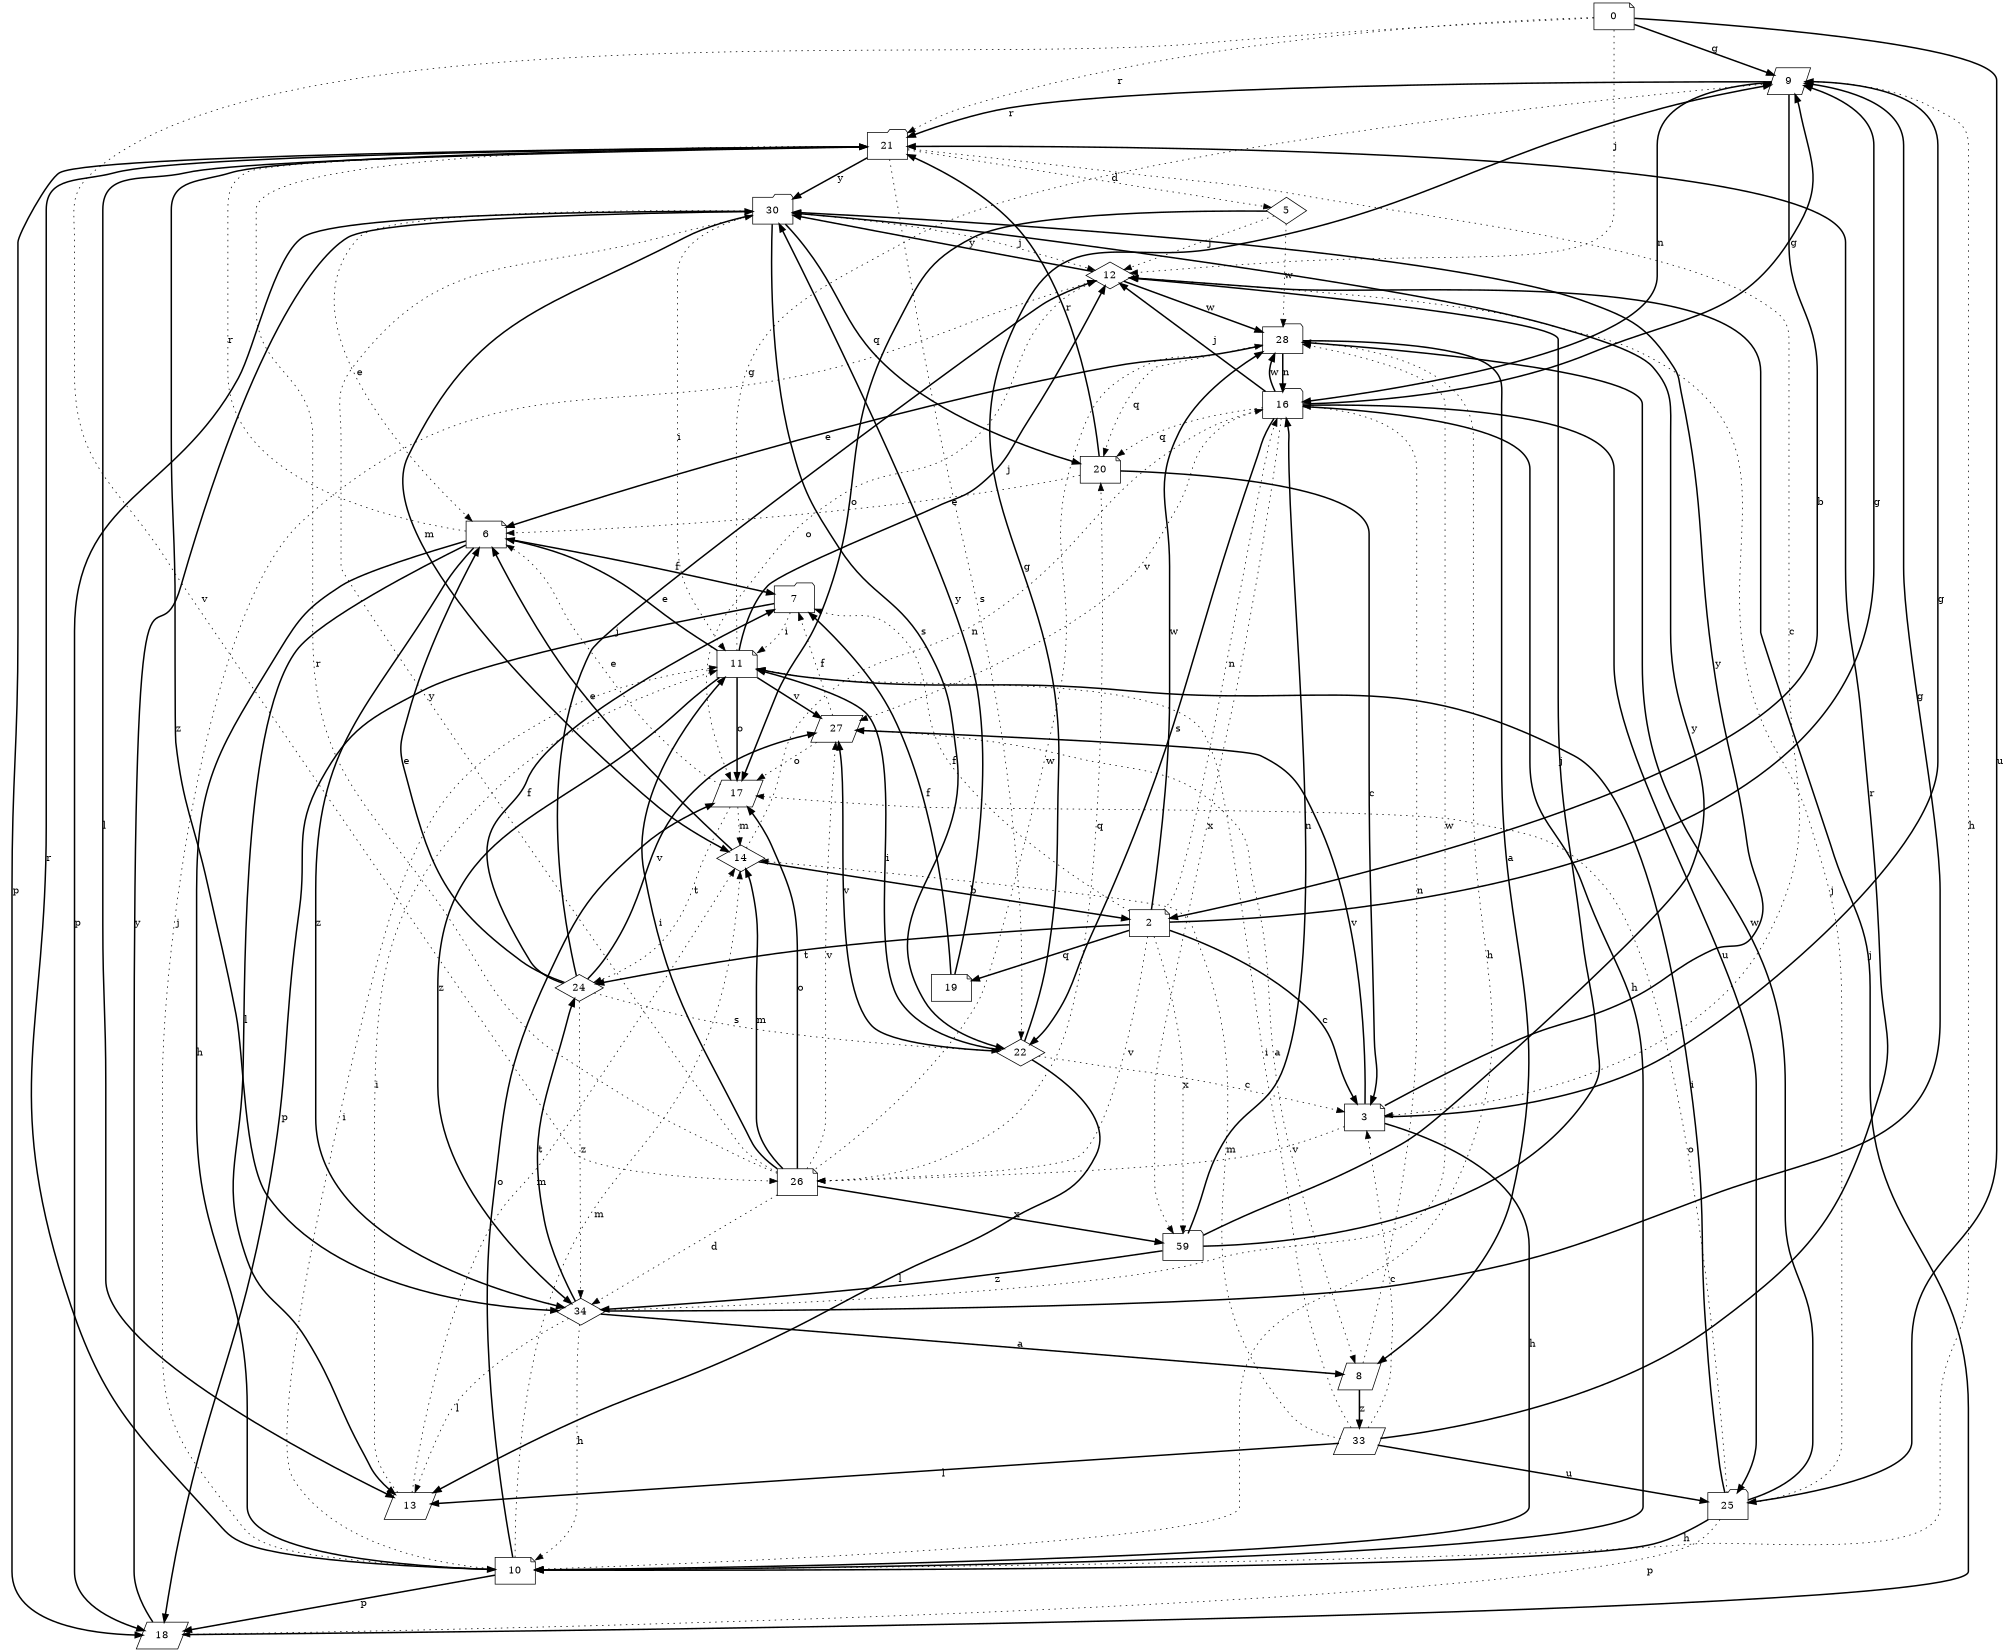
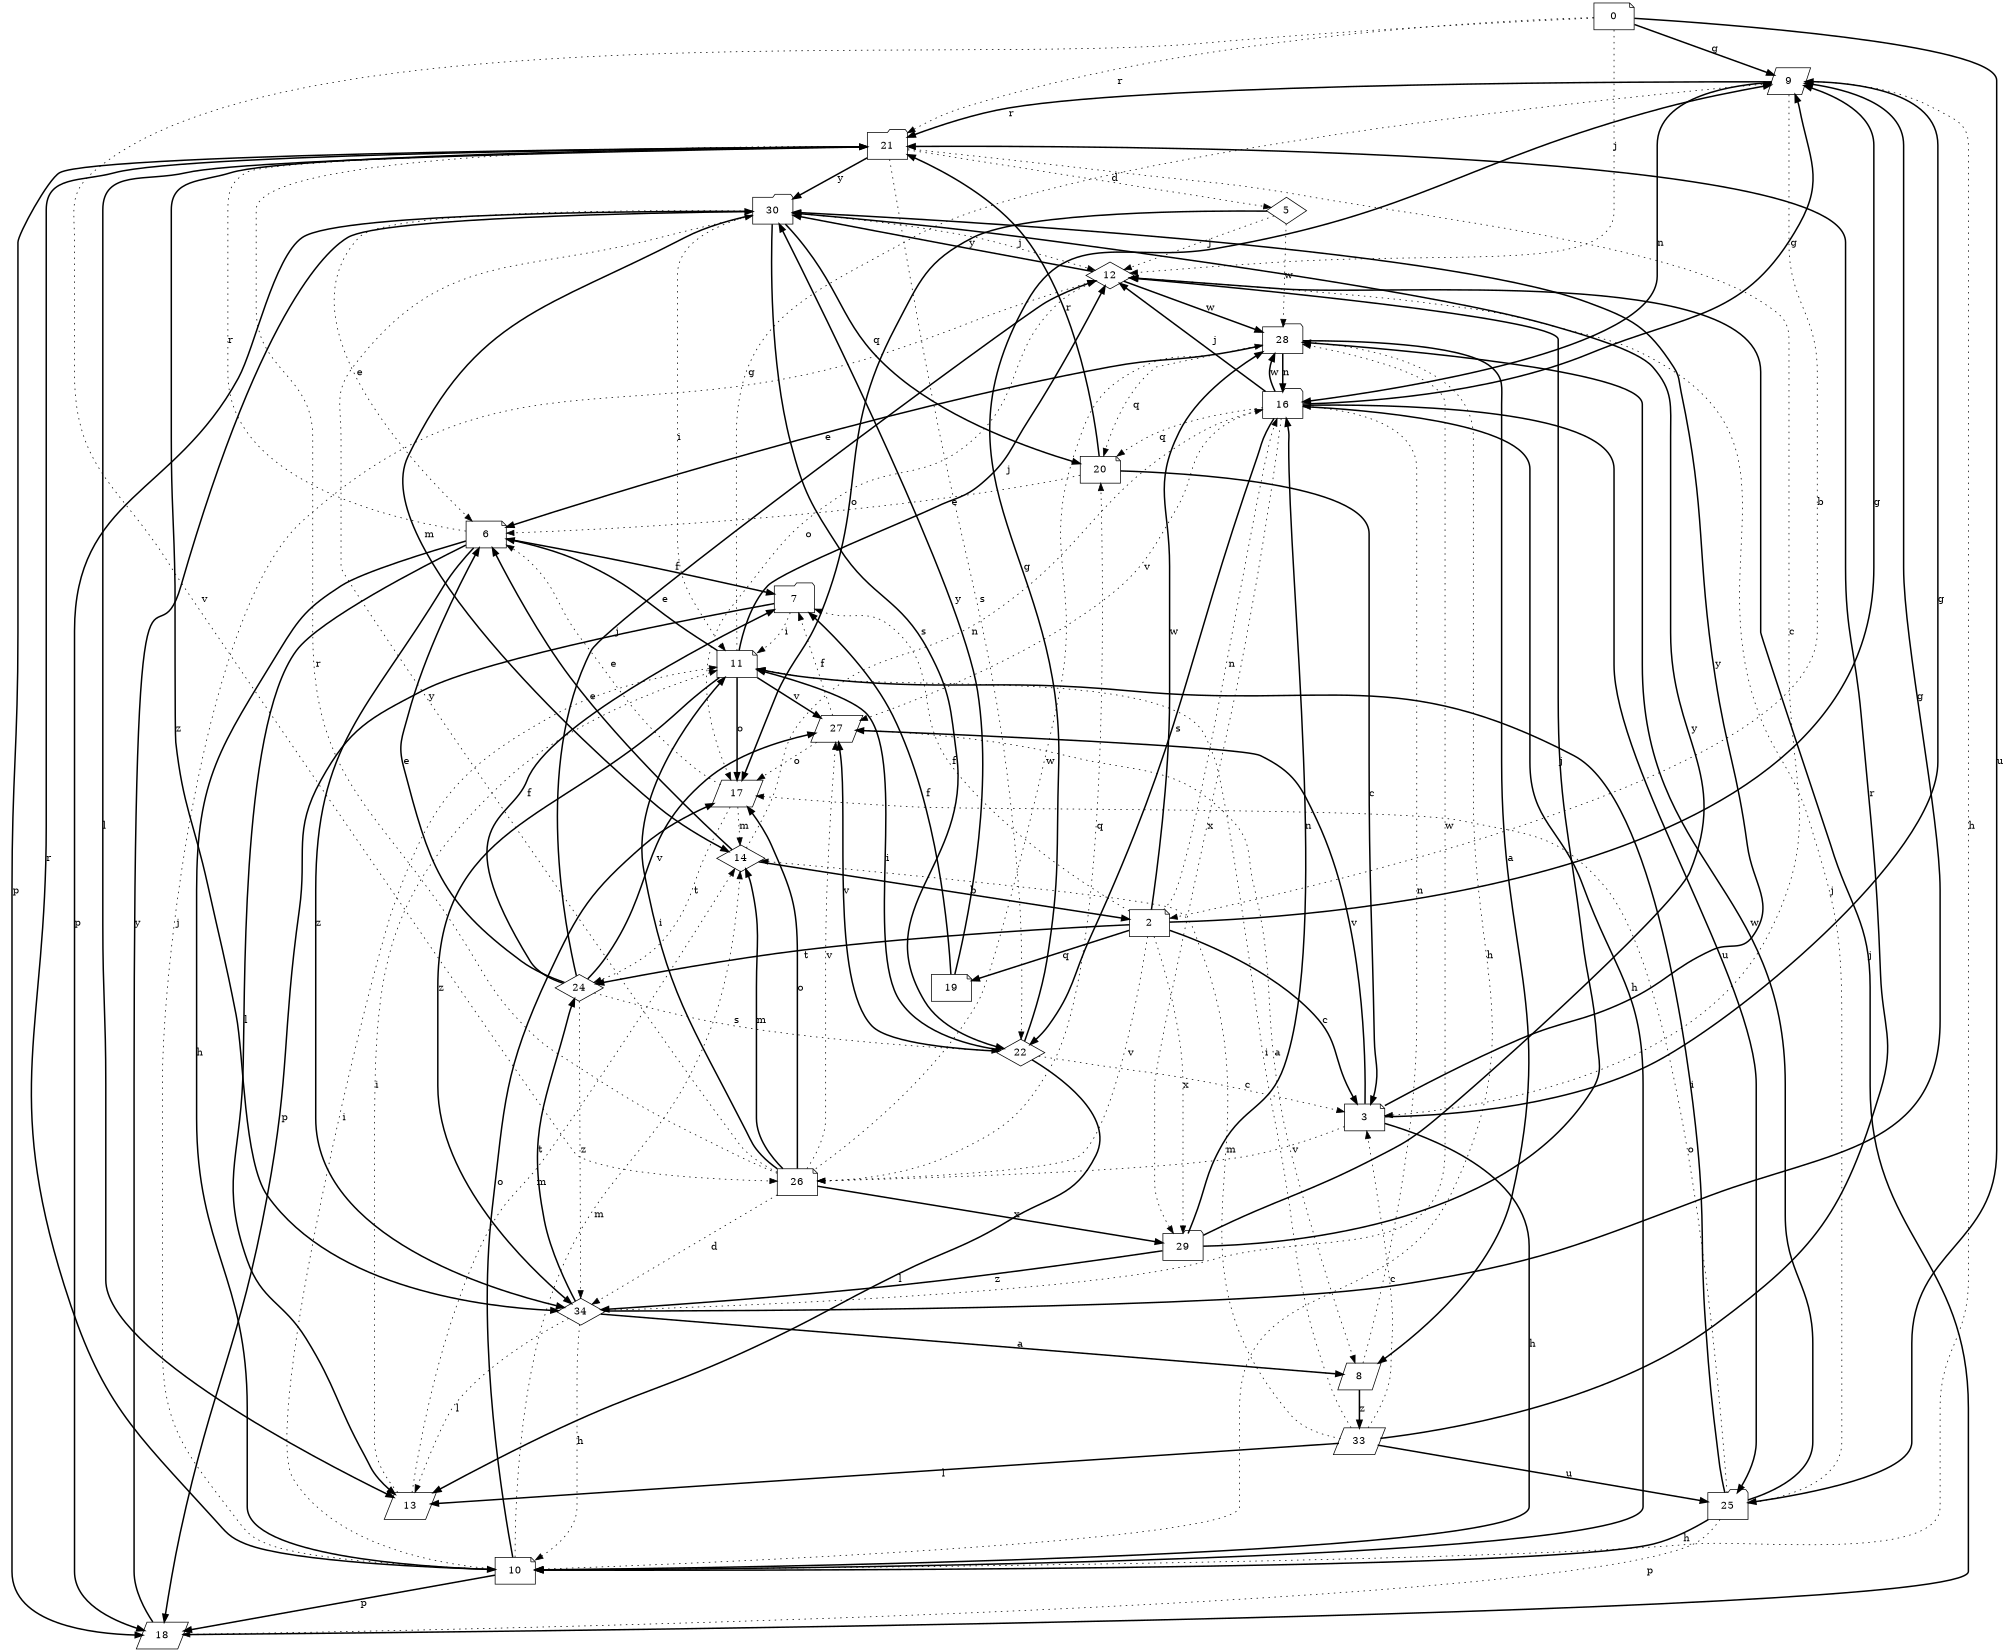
edge "9" -> "2": style bold -> dotted
node "59": label "59" -> "29"
